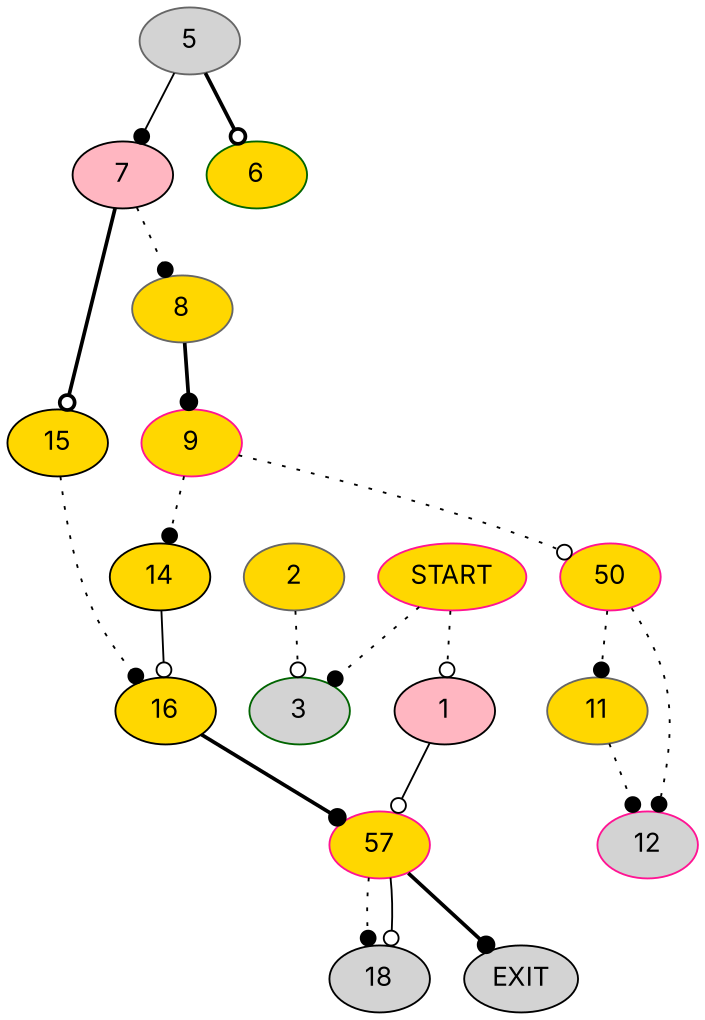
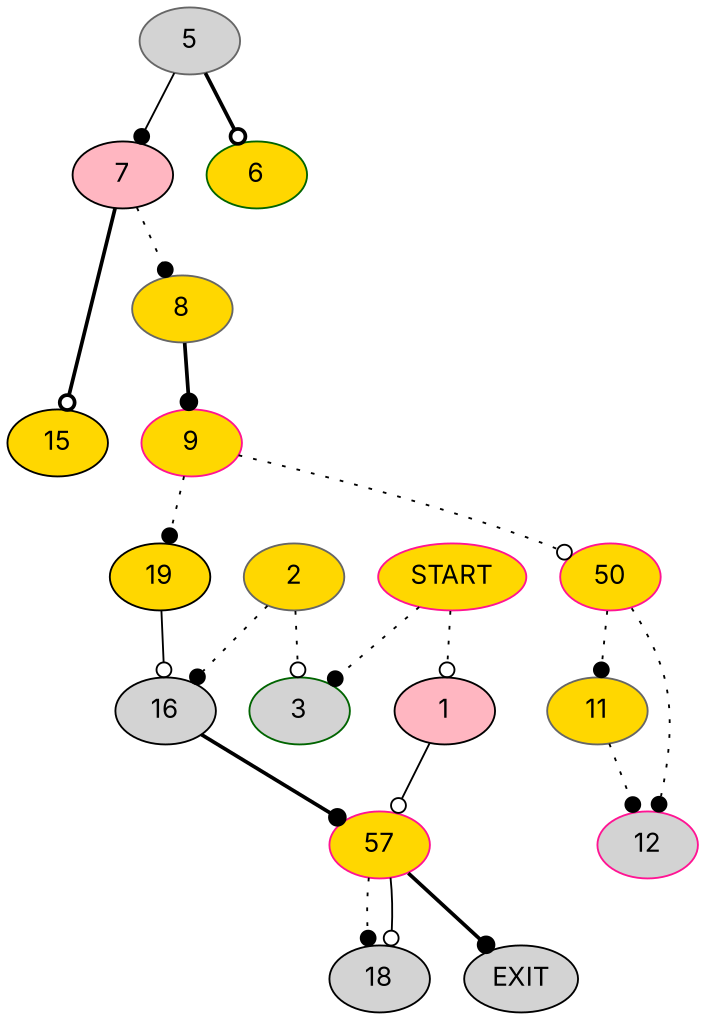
node "14": label "14" -> "19"
edge "15" -> "16": now "2" -> "16"
node "16": fillcolor gold -> lightgrey
